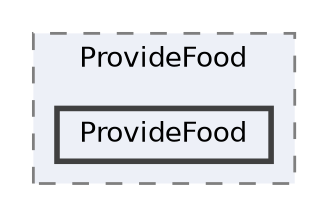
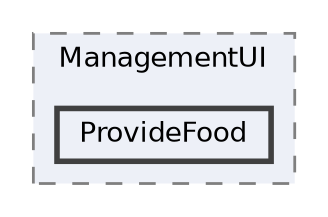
cluster "ProvideFood": label "ProvideFood" -> "ManagementUI"
